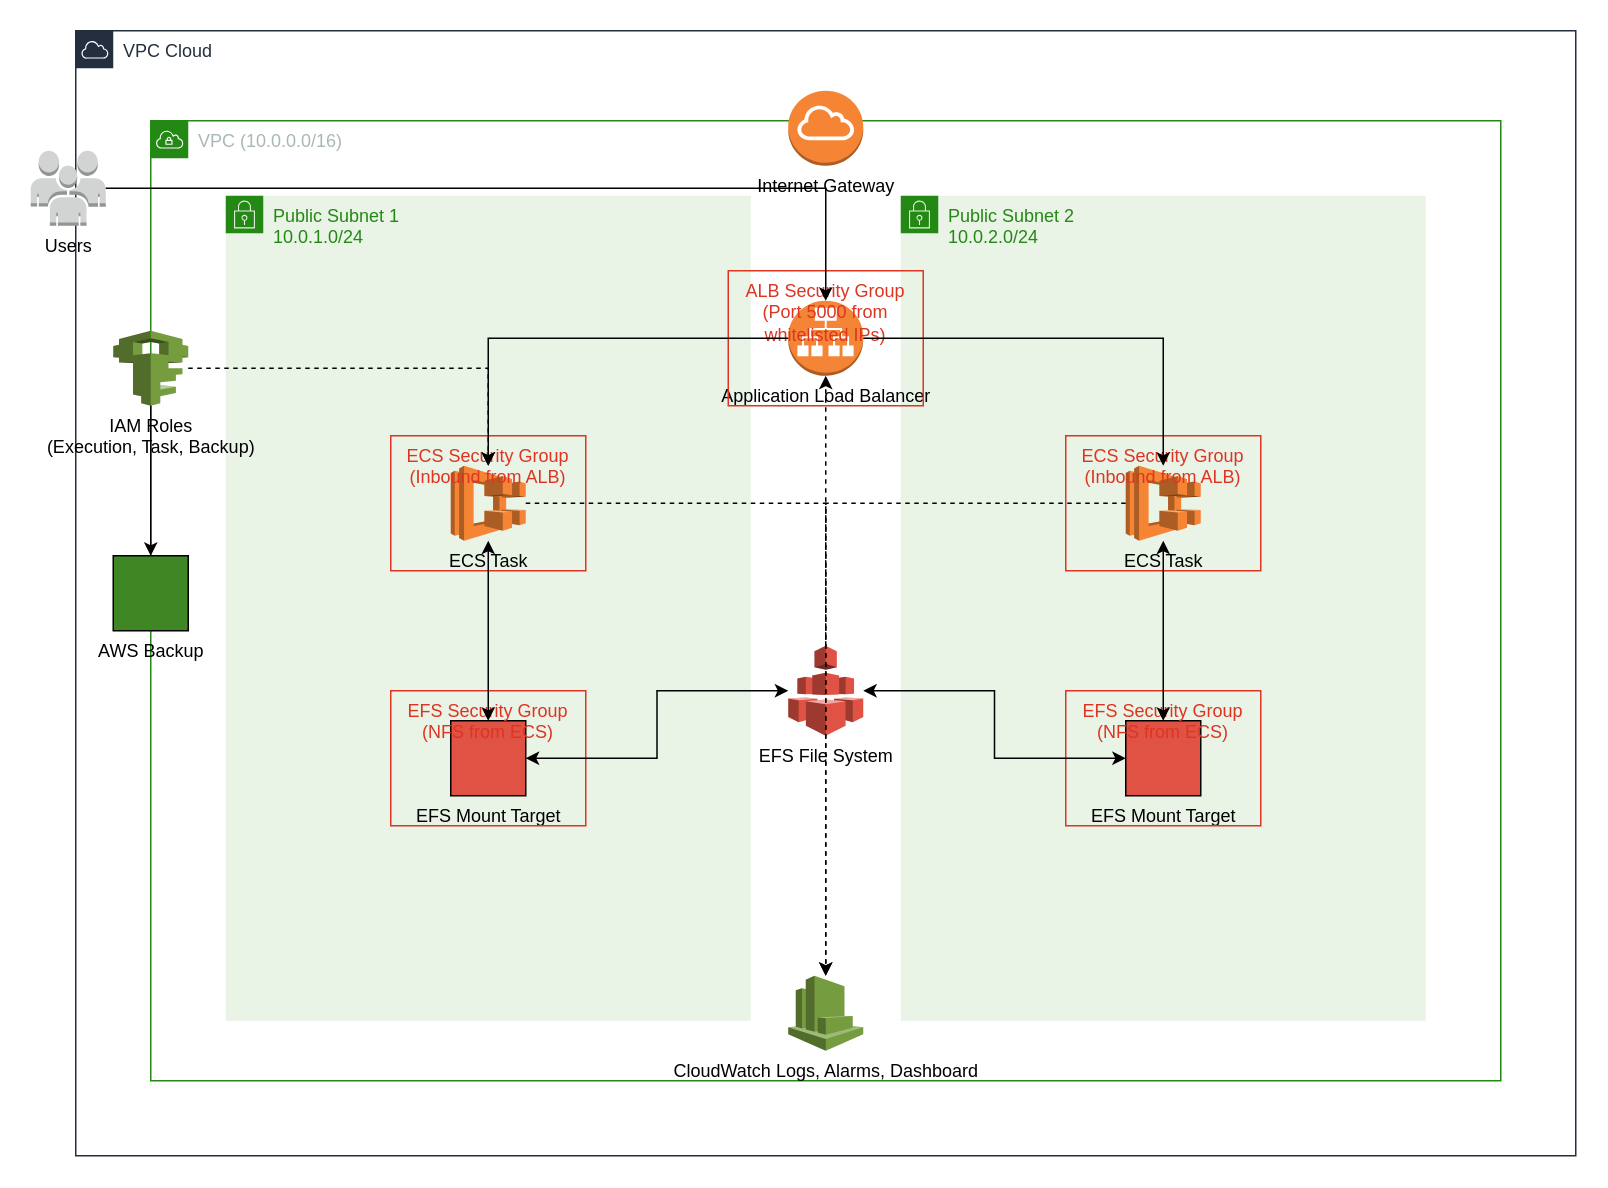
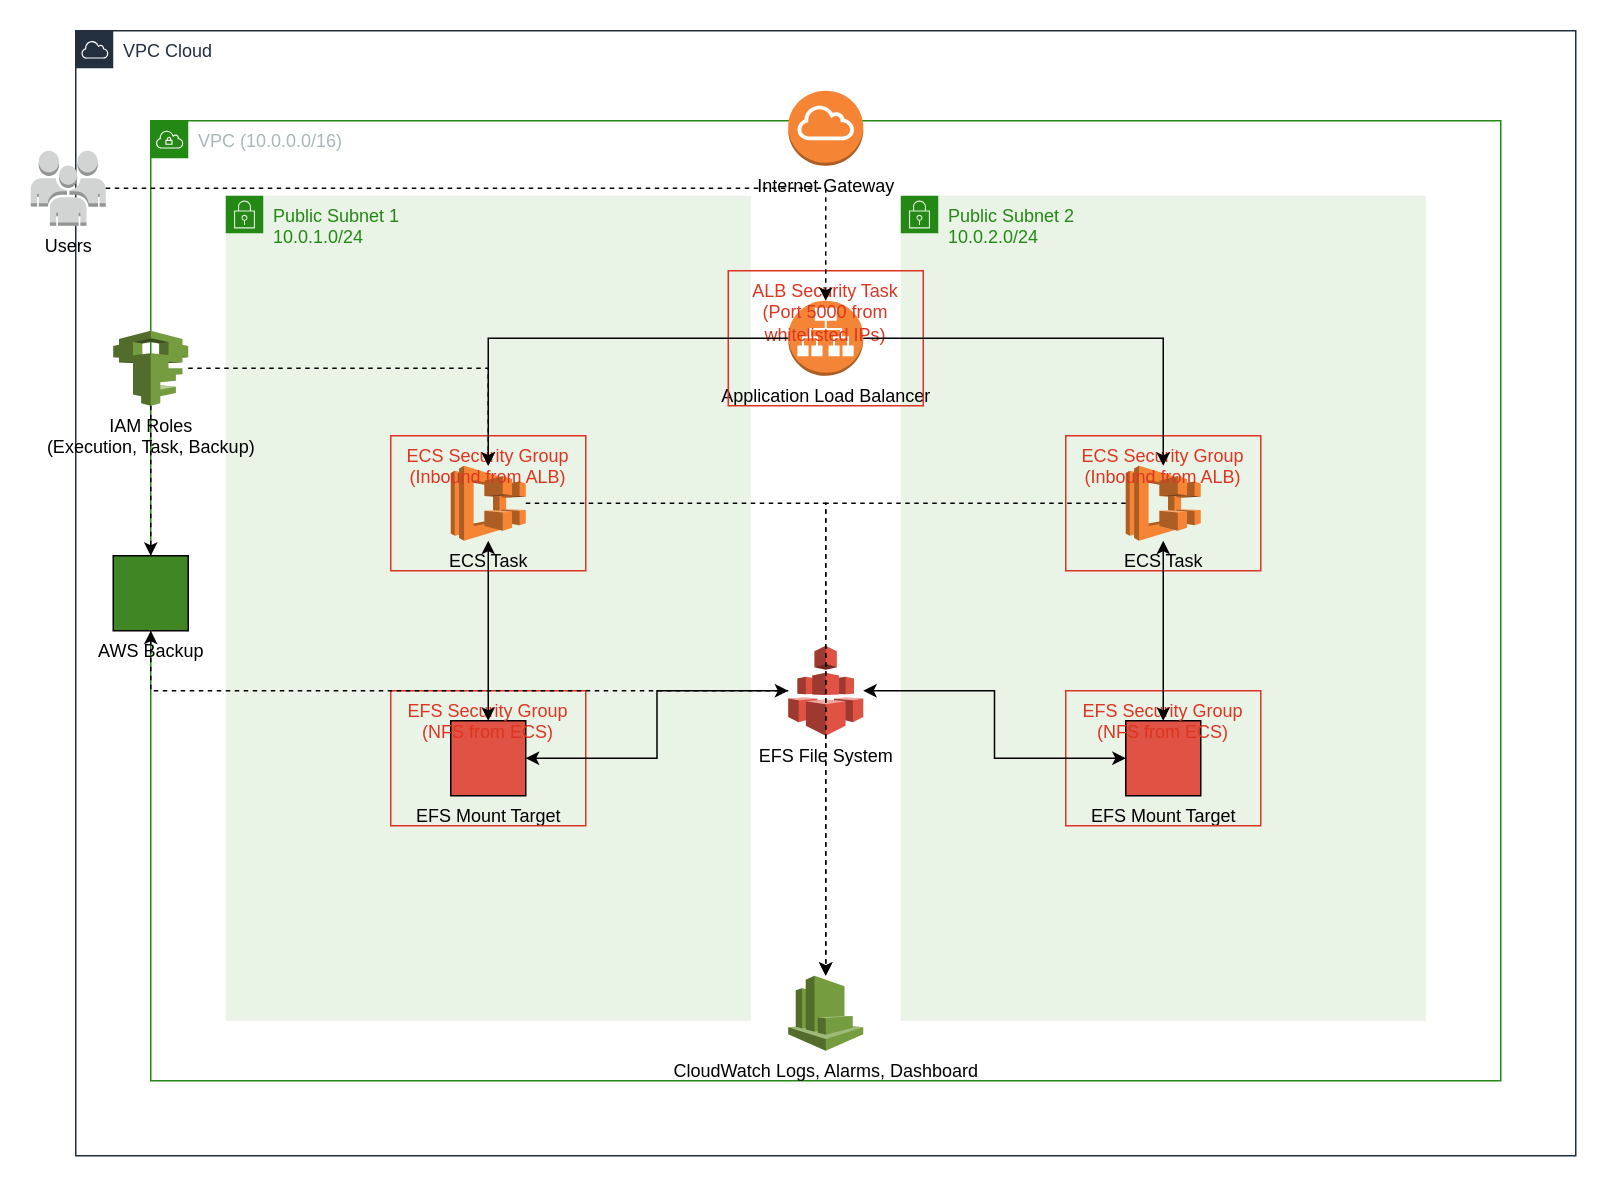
edge "Users" -> "Application Load Balancer": style solid -> dashed
node "ALB Security Group (Port 5000 from whitelisted IPs)": label "ALB Security Group (Port 5000 from whitelisted IPs)" -> "ALB Security Task (Port 5000 from whitelisted IPs)"
edge "EFS File System" -> "Application Load Balancer": now "EFS File System" -> "AWS Backup"
edge "IAM Roles (Execution, Task, Backup)" -> "AWS Backup": style solid -> dashed
